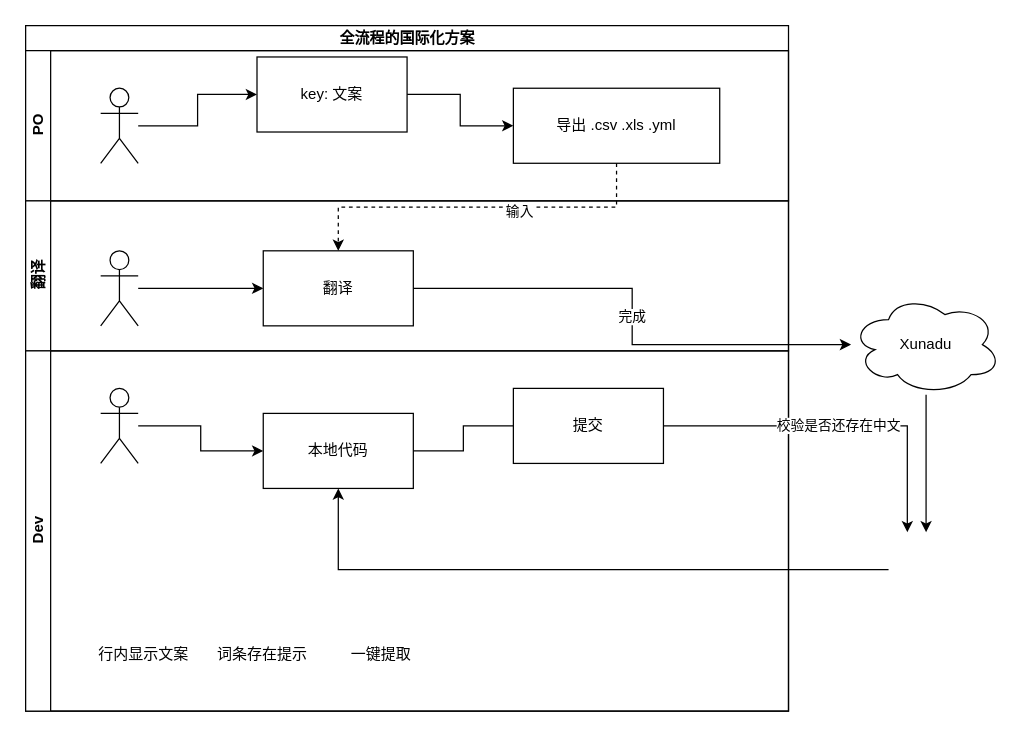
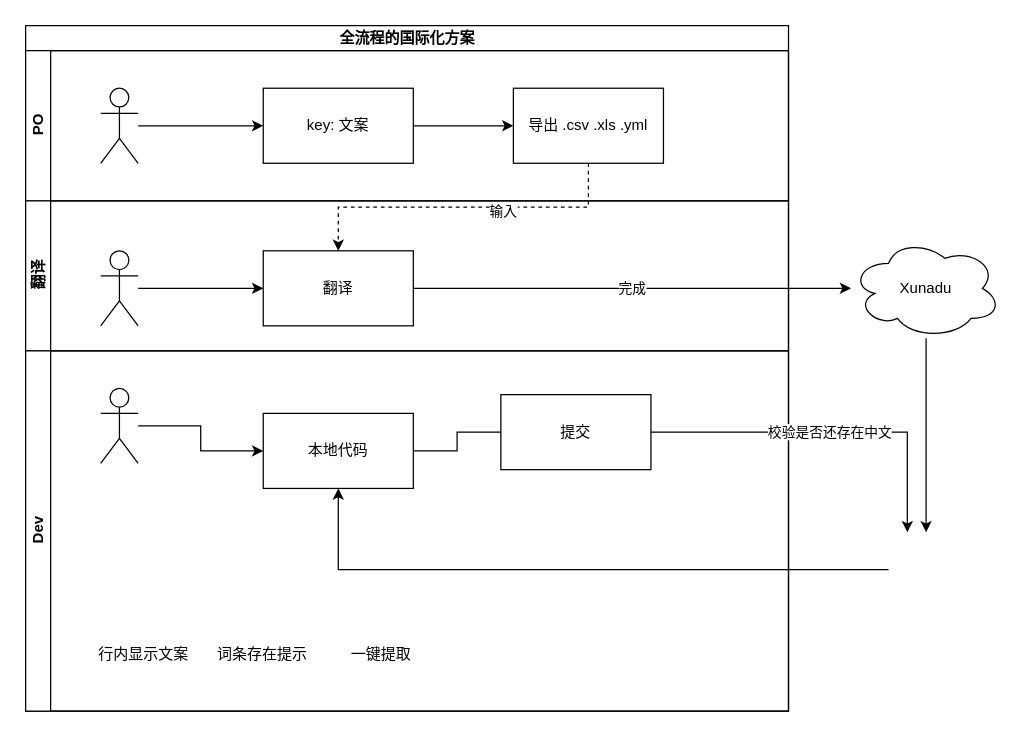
node "key: 文案": moved (332, 94) -> (338, 126)
node "导出 .csv .xls .yml": size 206x75 -> 150x75
node "Xunadu": moved (926, 344) -> (926, 288)
node "提交": moved (588, 426) -> (576, 432)
